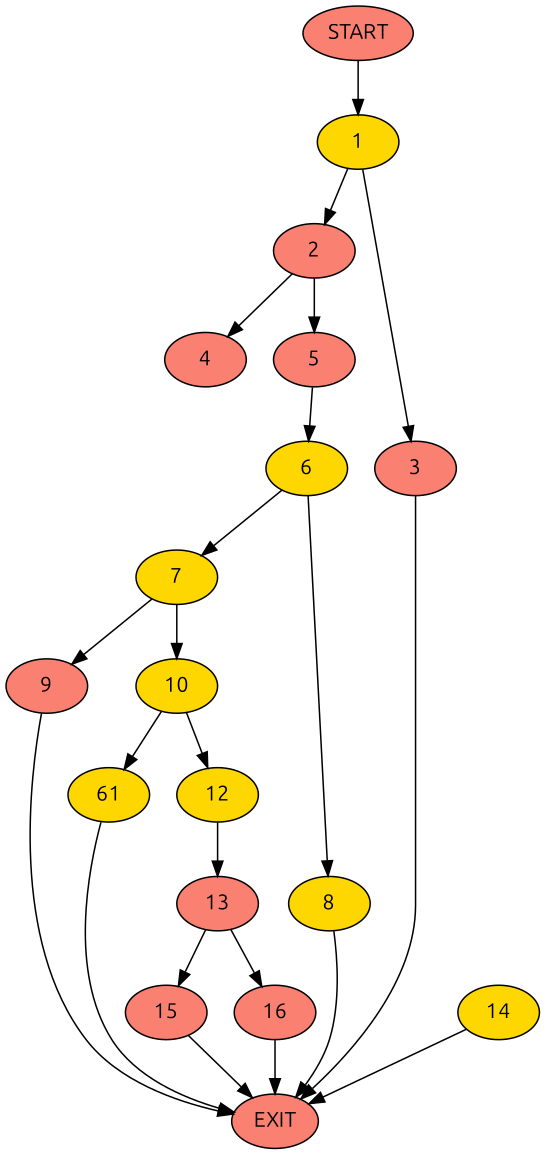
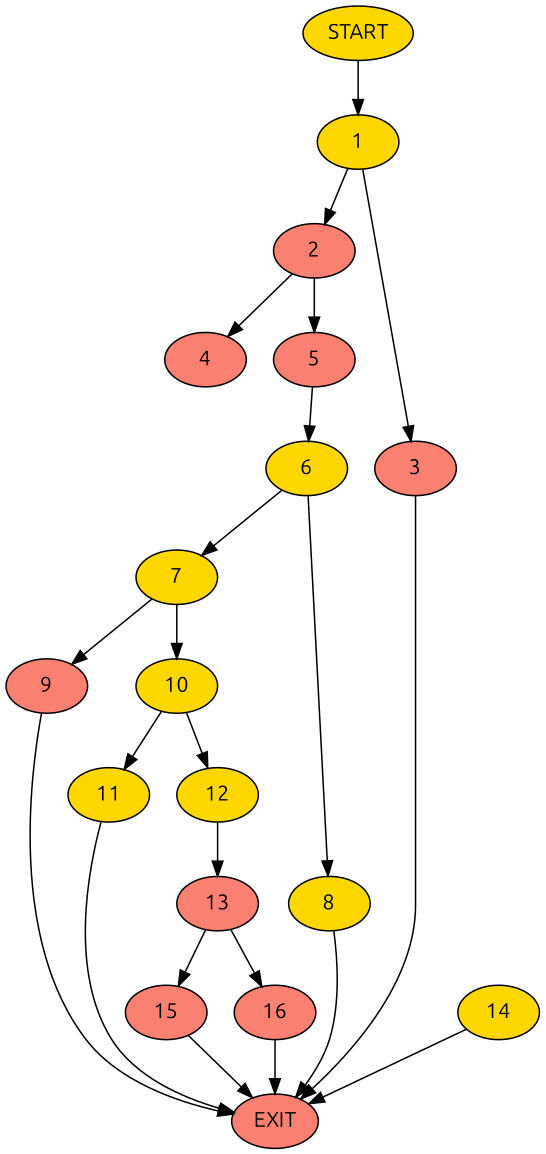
node "START": fillcolor salmon -> gold
node "61": label "61" -> "11"
